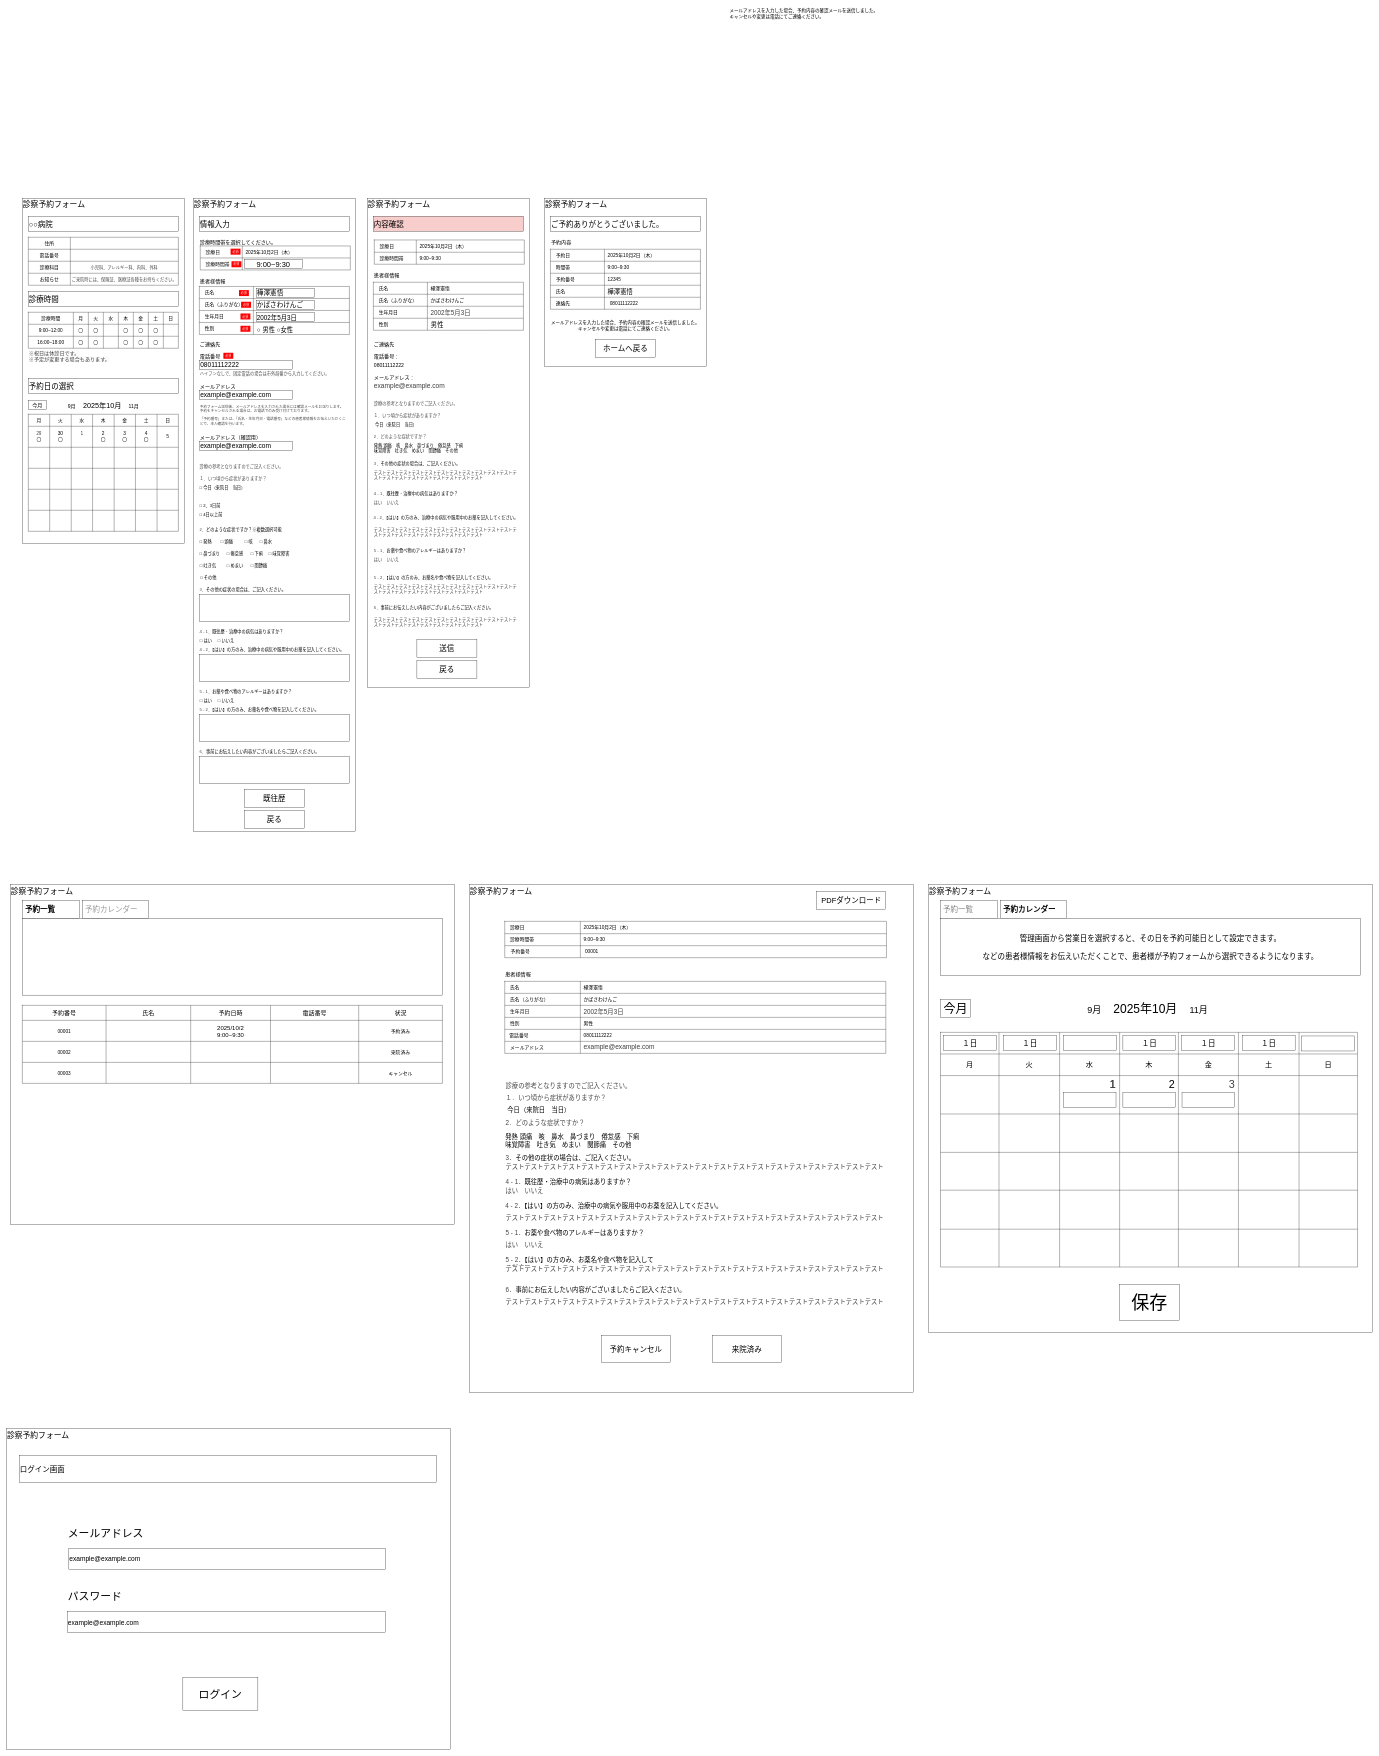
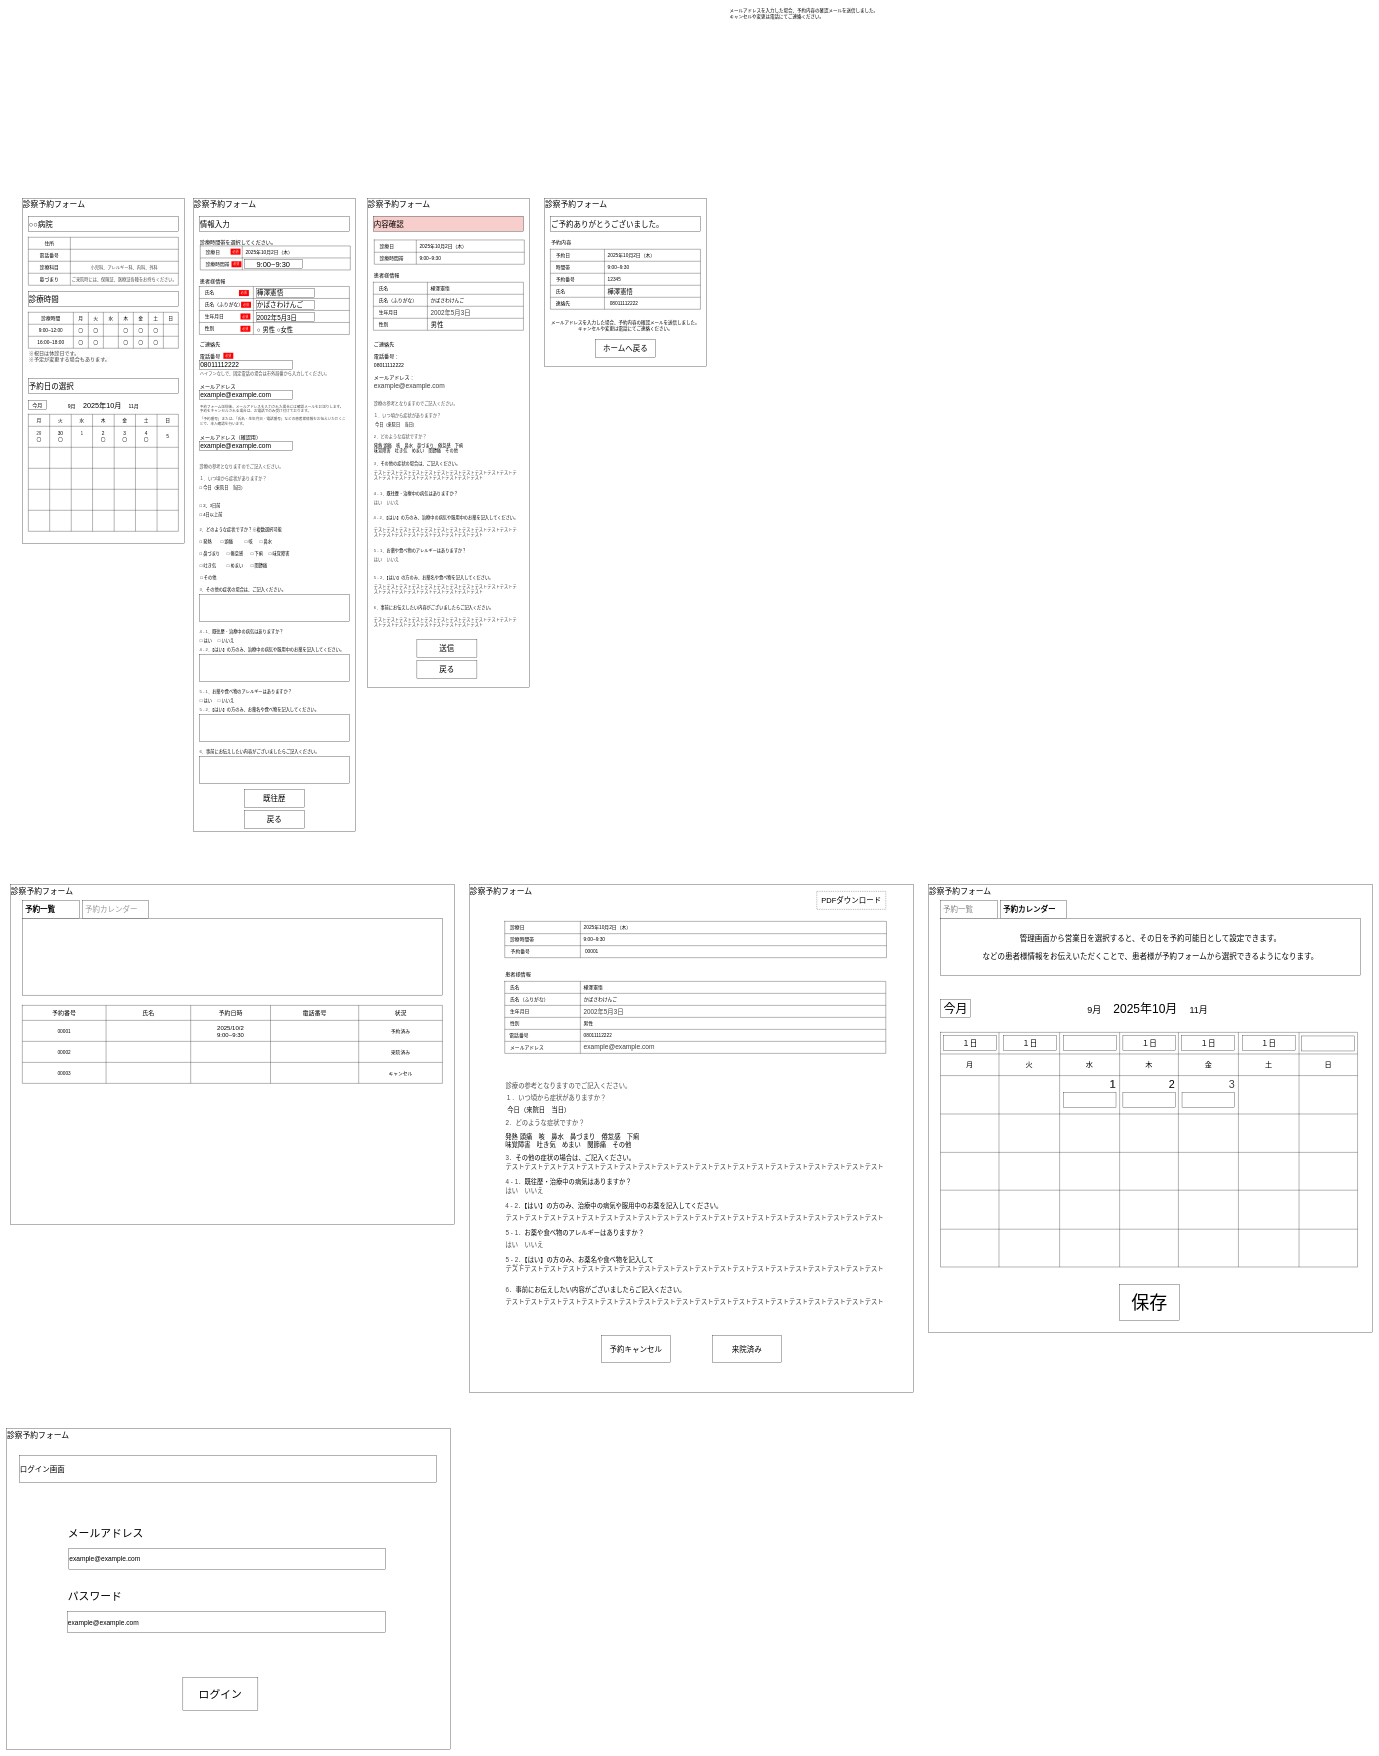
node "お知らせ": label "お知らせ" -> "鼻づまり"
node "PDFダウンロード": style solid -> dashed
